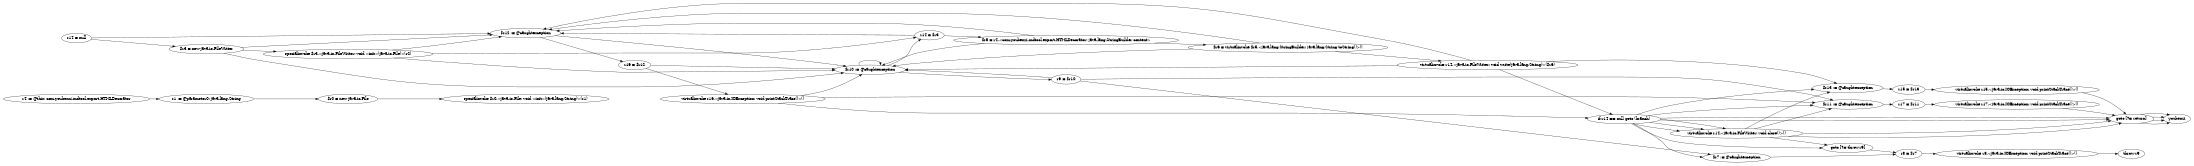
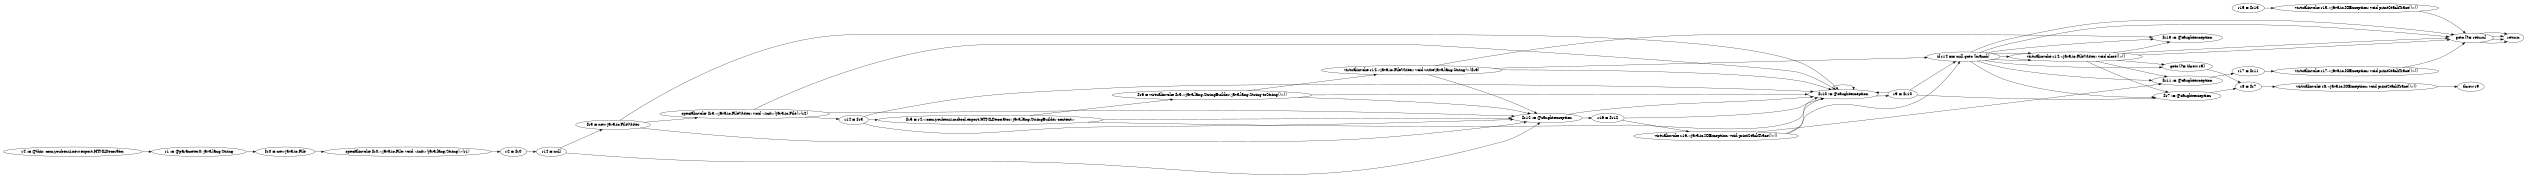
edge "$r10 := @caughtexception" -> "r14 = $r3": reversed
edge "r9 = $r10" -> "$r11 := @caughtexception": now "r9 = $r10" -> "if r14 == null goto (branch)"
edge "virtualinvoke r14.<java.io.FileWriter: void close()>()" -> "$r7 := @caughtexception": added
edge "$r13 := @caughtexception" -> "r15 = $r13": removed
node "r4 := @this: com.youbenzi.mdtool.export.HTMLDecorator": label "r4 := @this: com.youbenzi.mdtool.export.HTMLDecorator" -> "r4 := @this: com.youbenzi.new.export.HTMLDecorator"
node "youbenzi": label "youbenzi" -> "return"
node "r2 = $r0": added
